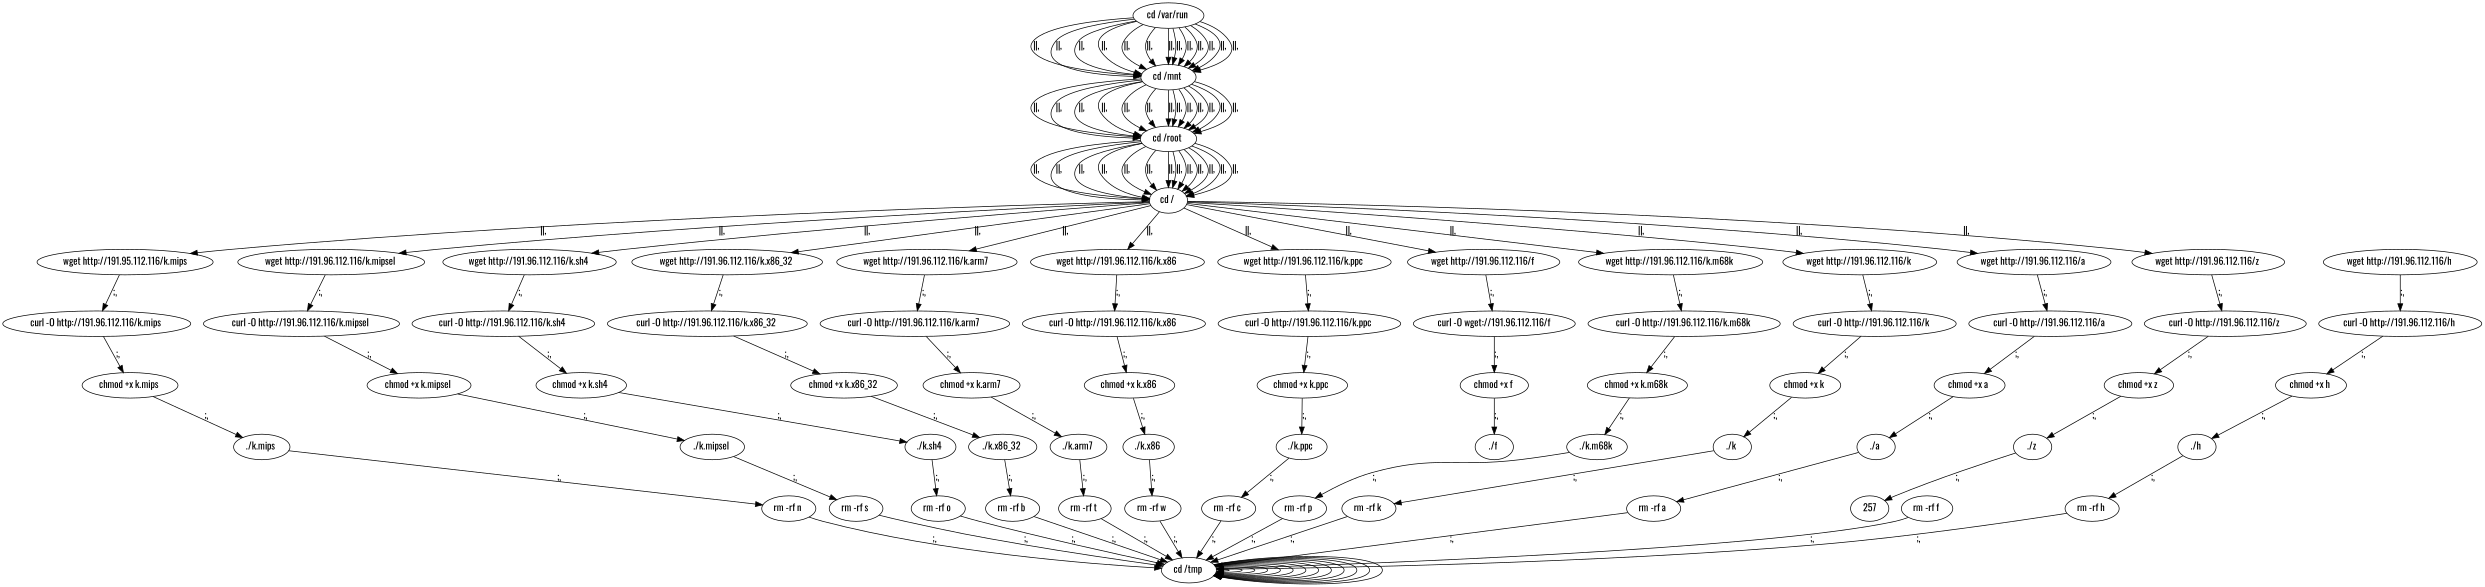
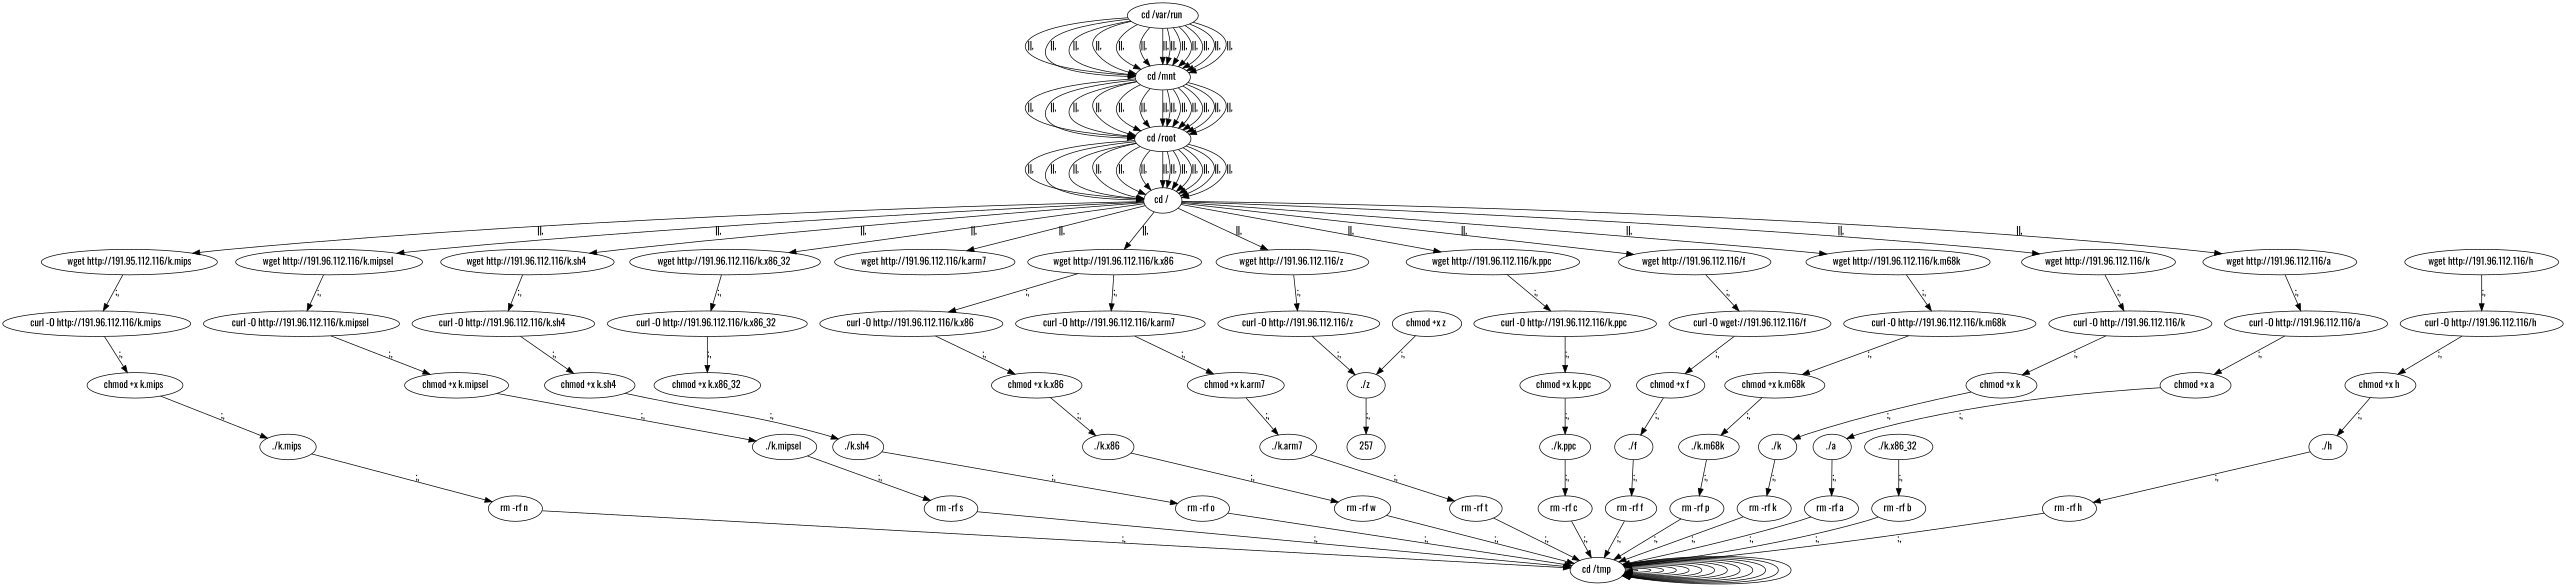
edge "wget http://191.96.112.116/k.arm7" -> "curl -O http://191.96.112.116/k.arm7": now "wget http://191.96.112.116/k.x86" -> "curl -O http://191.96.112.116/k.arm7"
edge "curl -O http://191.96.112.116/z" -> "chmod +x z": now "curl -O http://191.96.112.116/z" -> "./z"
edge "chmod +x k.x86_32" -> "./k.x86_32": removed, label ";,"
edge "./f" -> "rm -rf f": added, label ";,"
